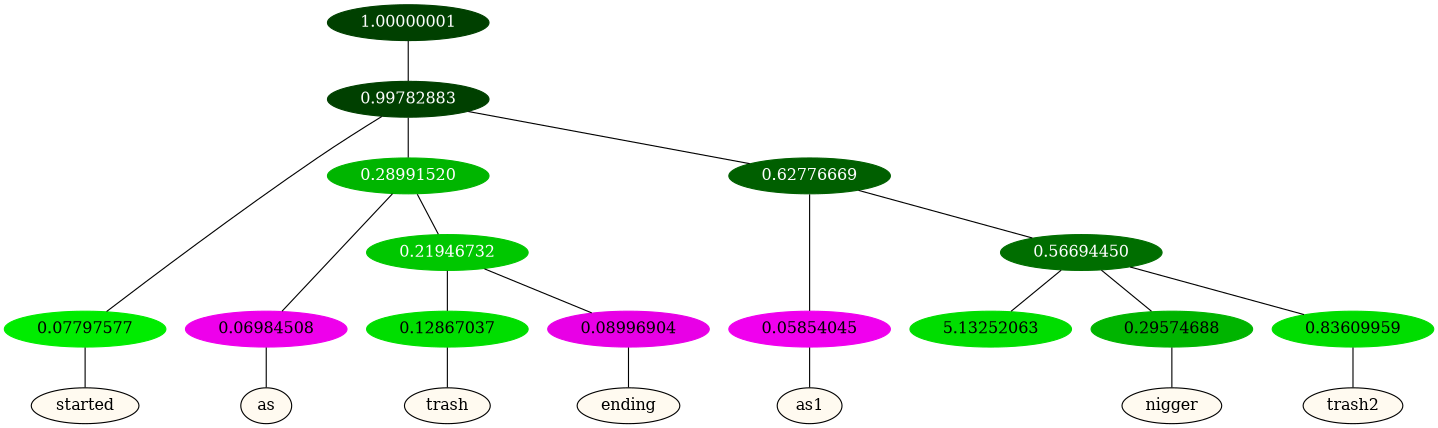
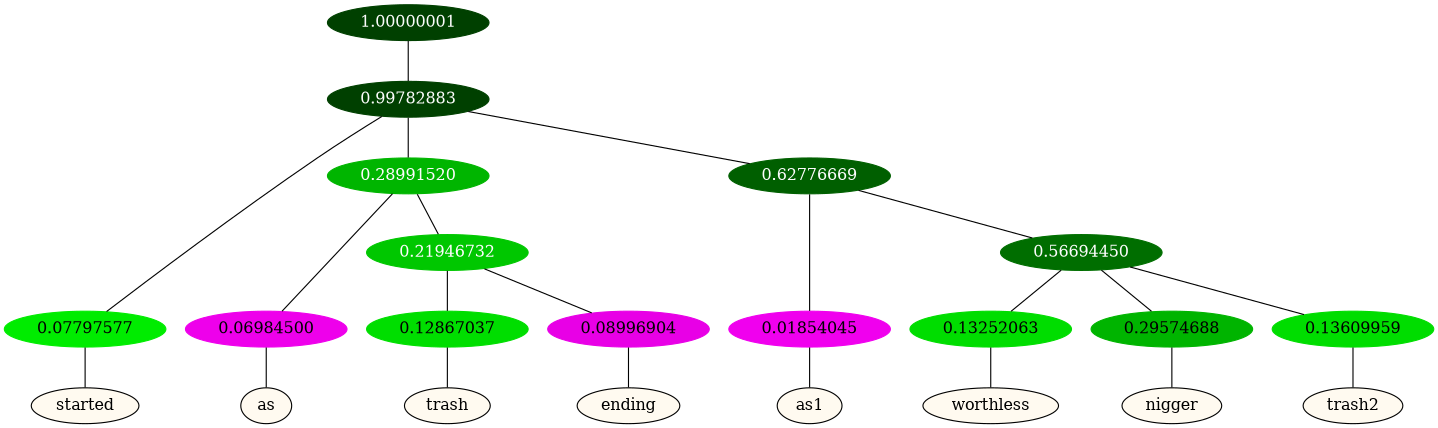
node "0.06984508": label "0.06984508" -> "0.06984500"
node "0.05854045": label "0.05854045" -> "0.01854045"
node "5.13252063": label "5.13252063" -> "0.13252063"
node "0.83609959": label "0.83609959" -> "0.13609959"
node "worthless": added
